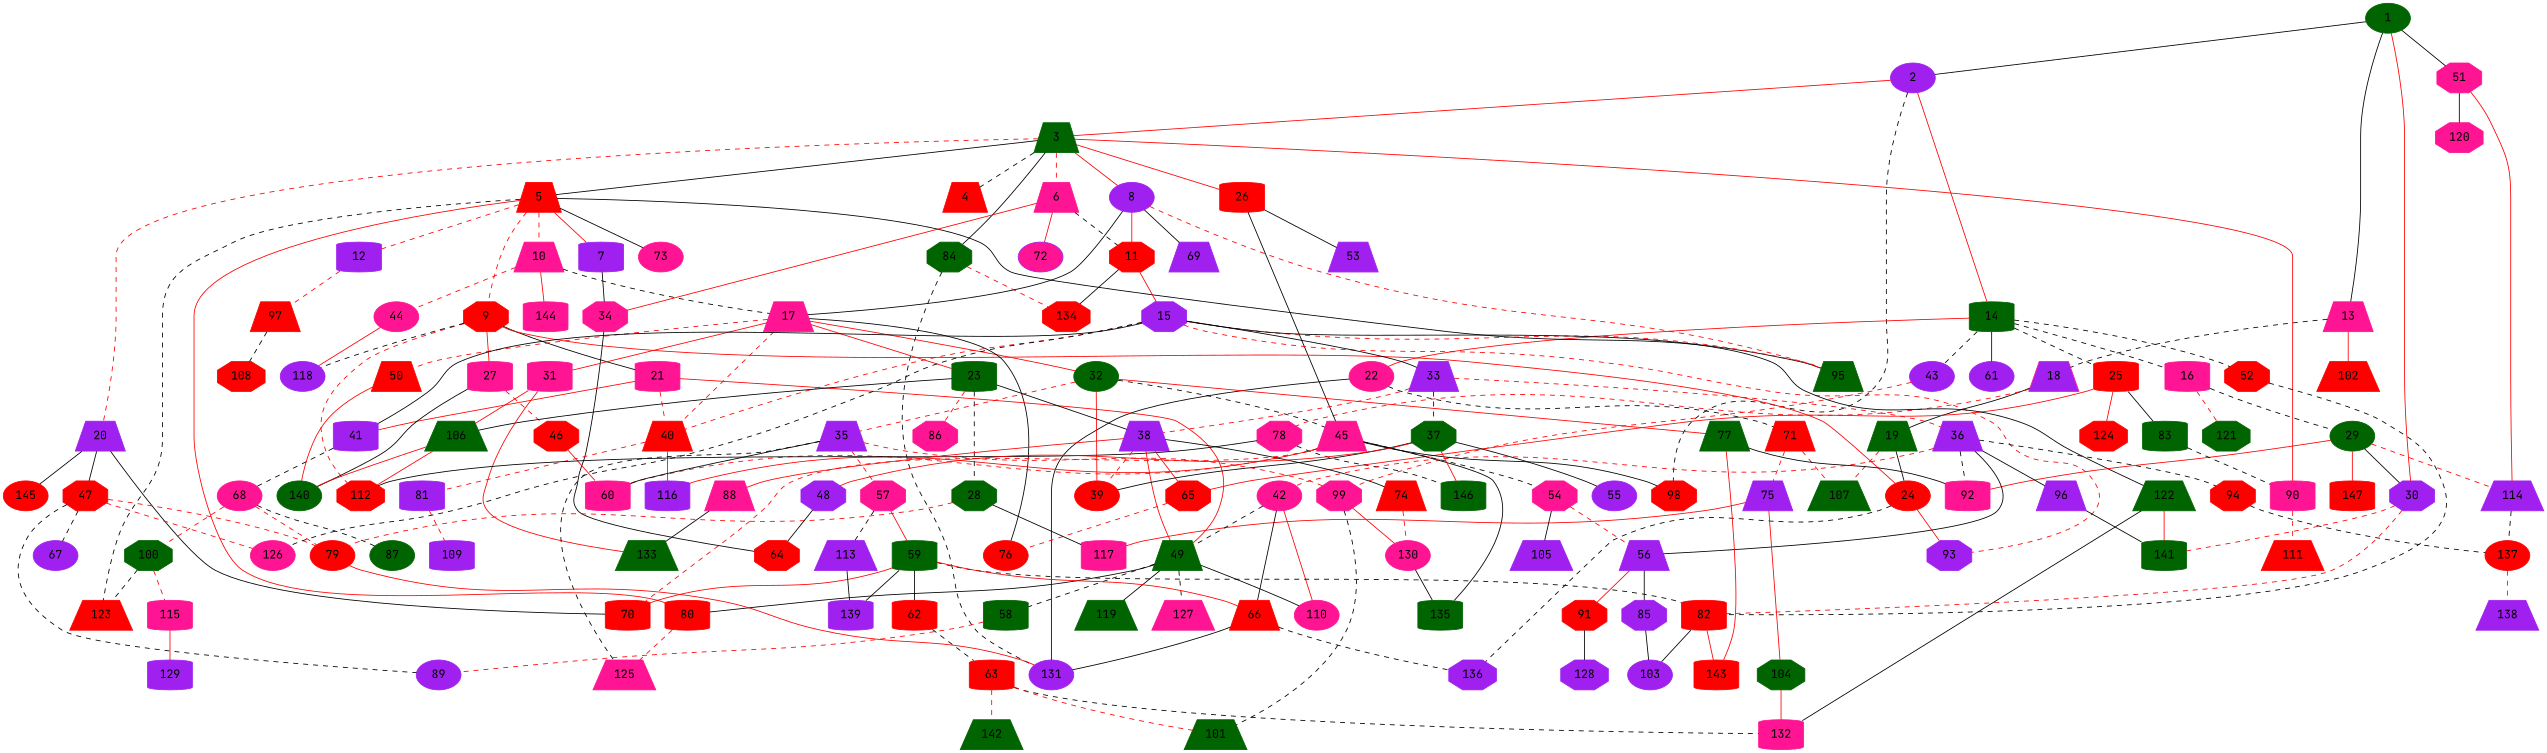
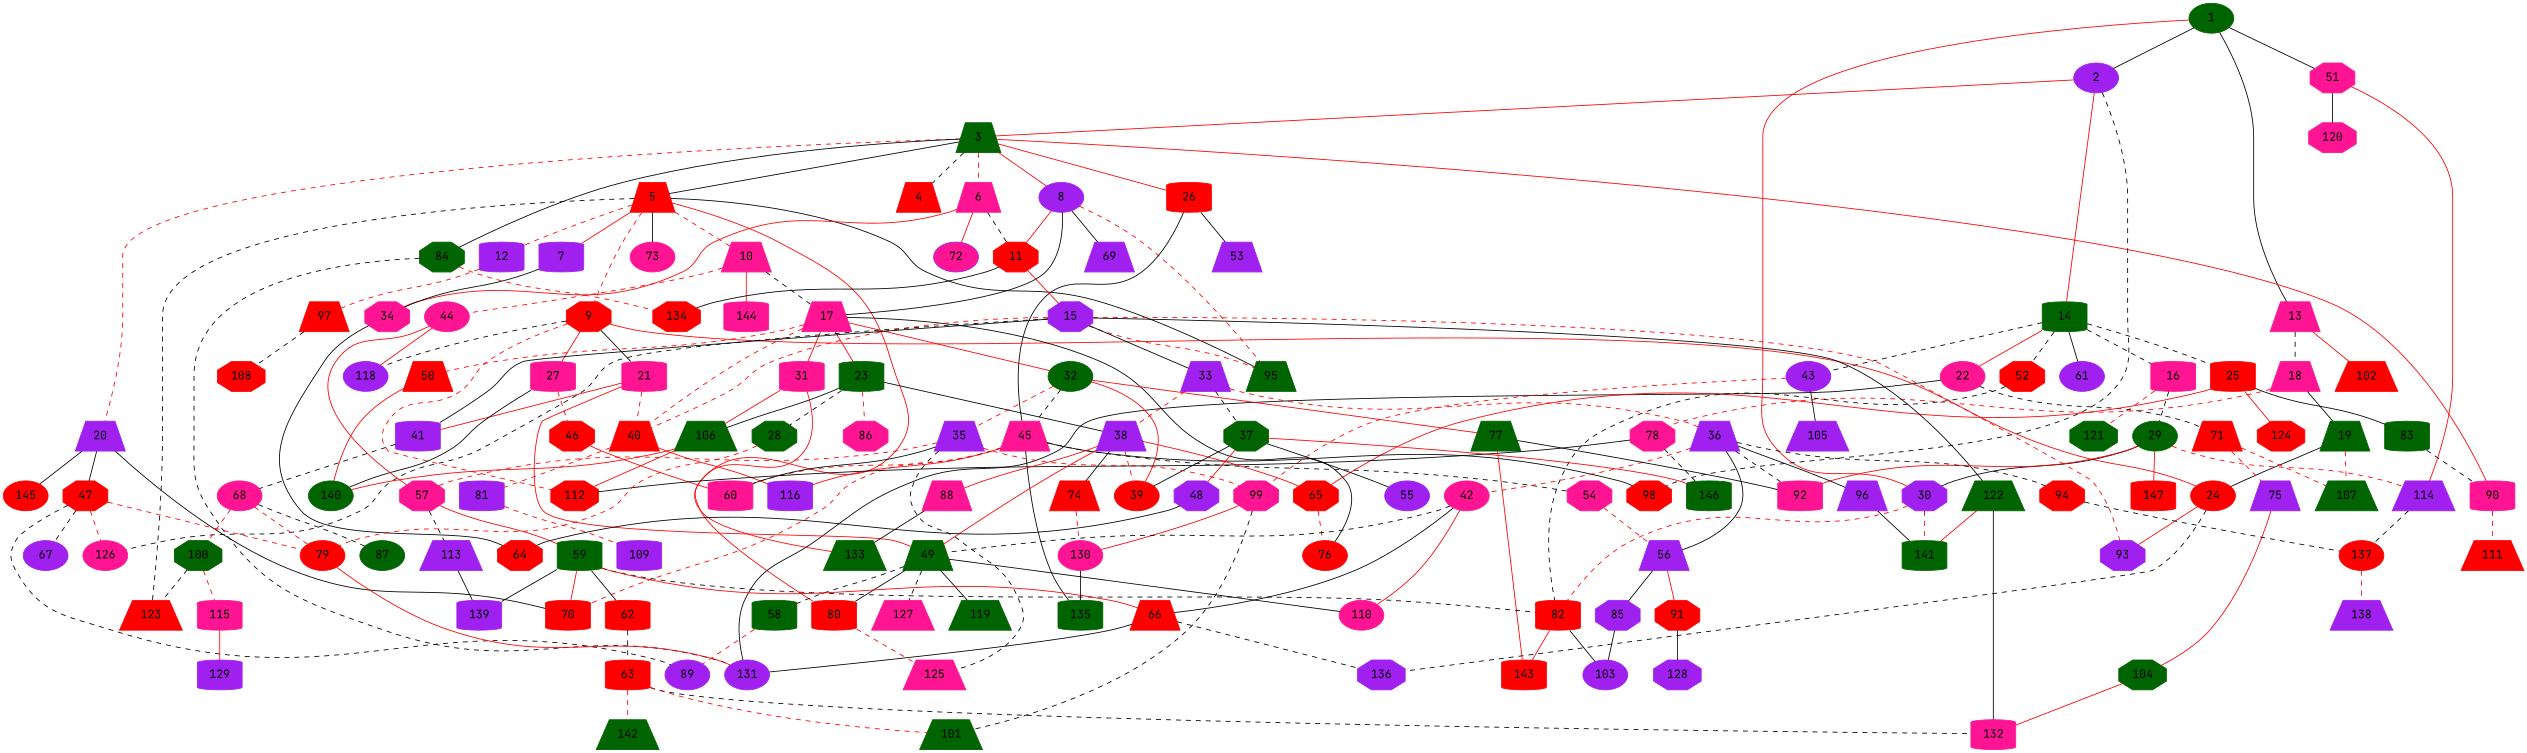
node "18": fillcolor purple -> deeppink
edge "44" -- "57": added
edge "54" -- "105": now "43" -- "105"
node "117": removed
